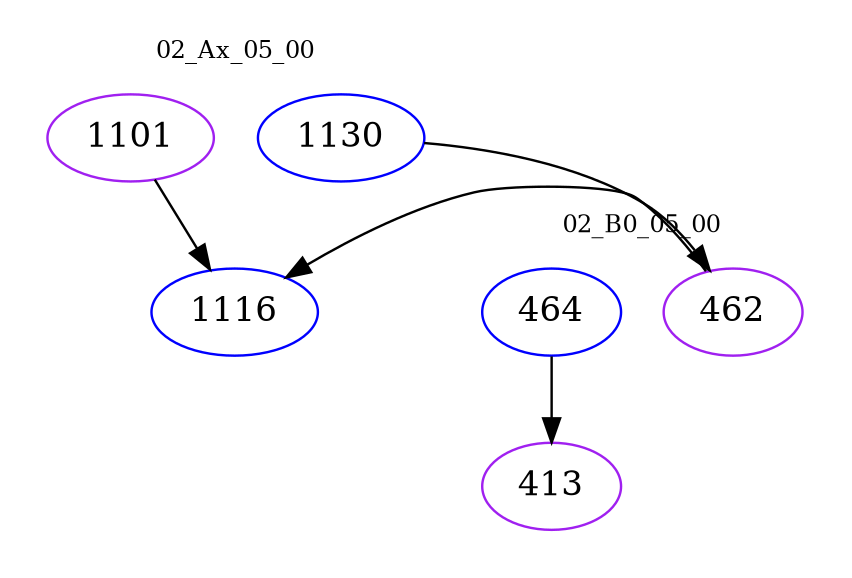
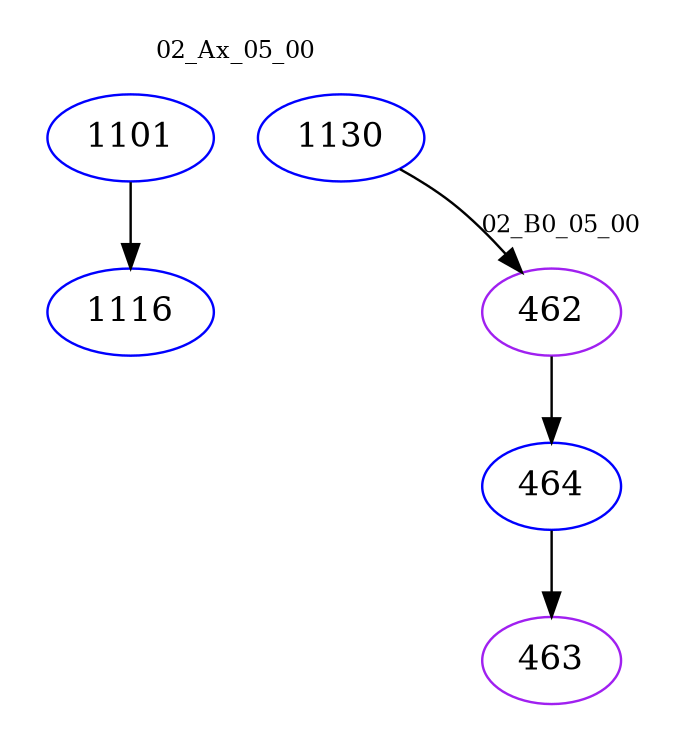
node "1101": color purple -> blue
edge "462" -> "1116": now "462" -> "464"
node "413": label "413" -> "463"
